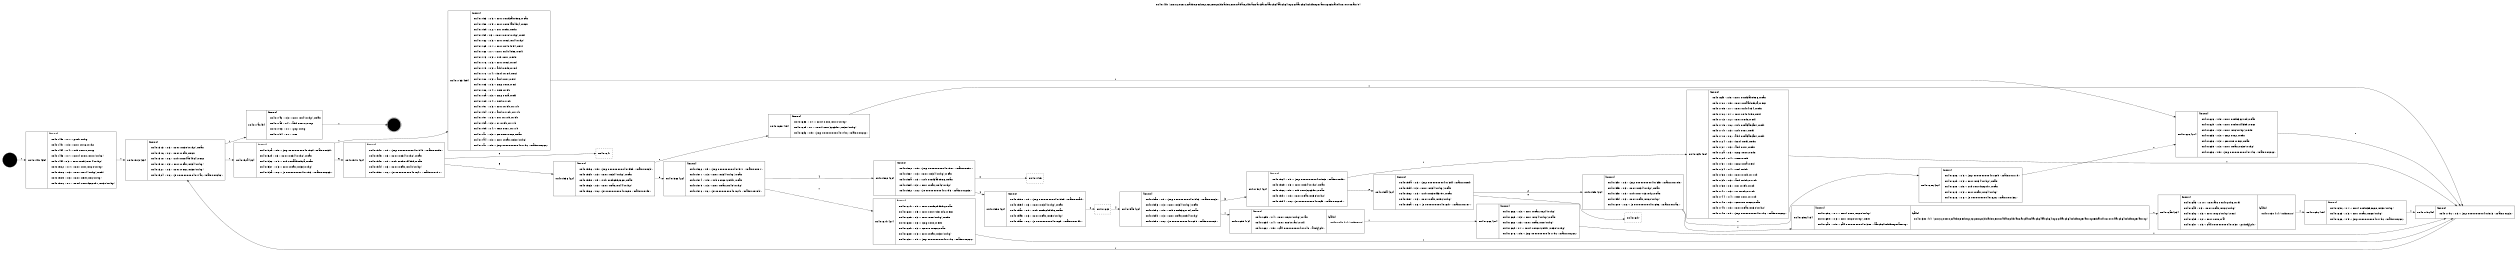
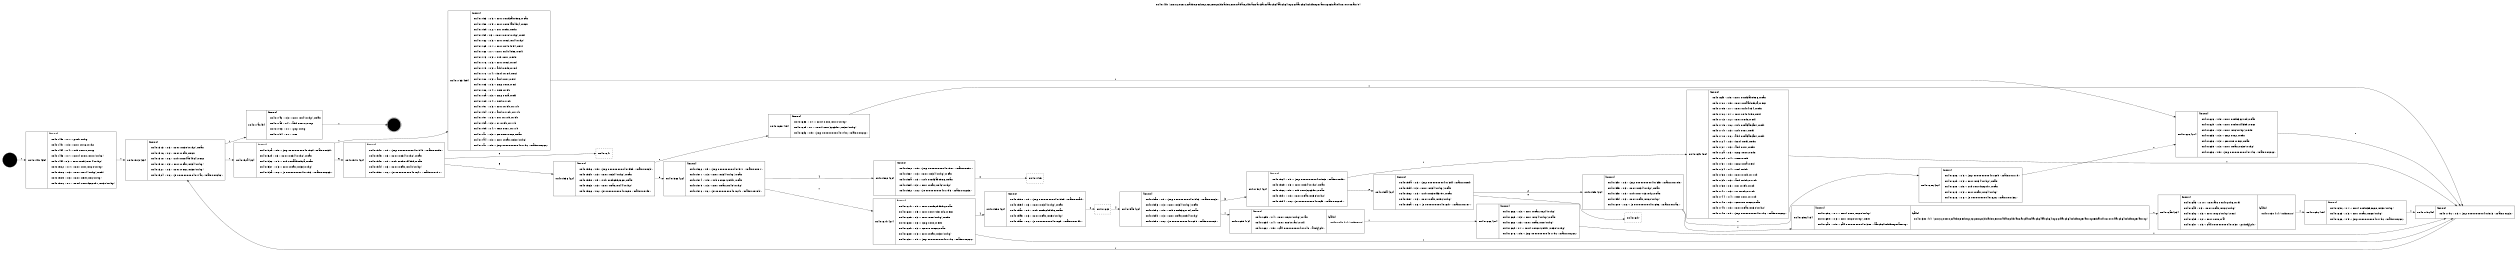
edge "0x401582 [22]" -> "0x401598 [22]": now "0x40167b [27]" -> "0x401598 [22]"
